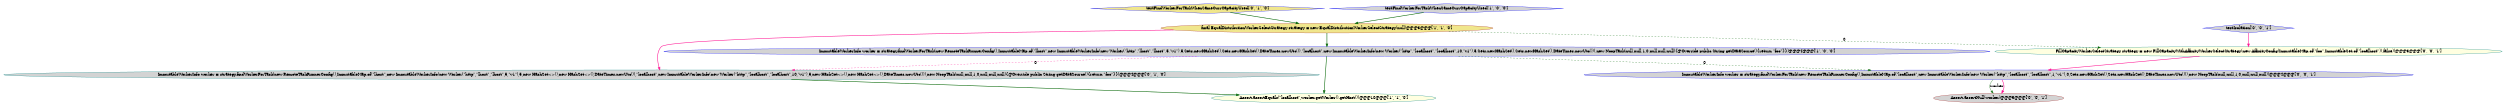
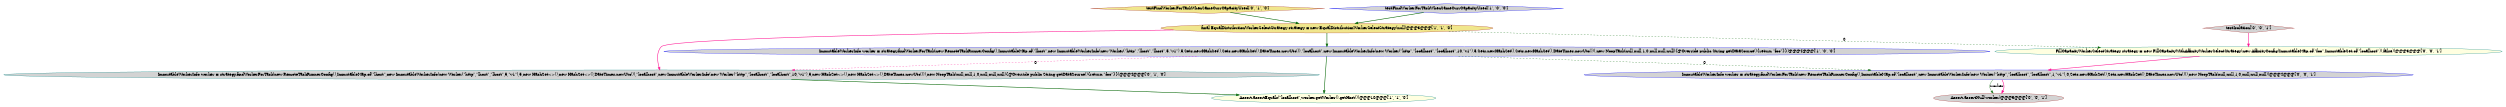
node "testFindWorkerForTaskWhenSameCurrCapacityUsed['0', '1', '0']": color blue -> brown
node "testIsolation['0', '0', '1']": color blue -> brown
